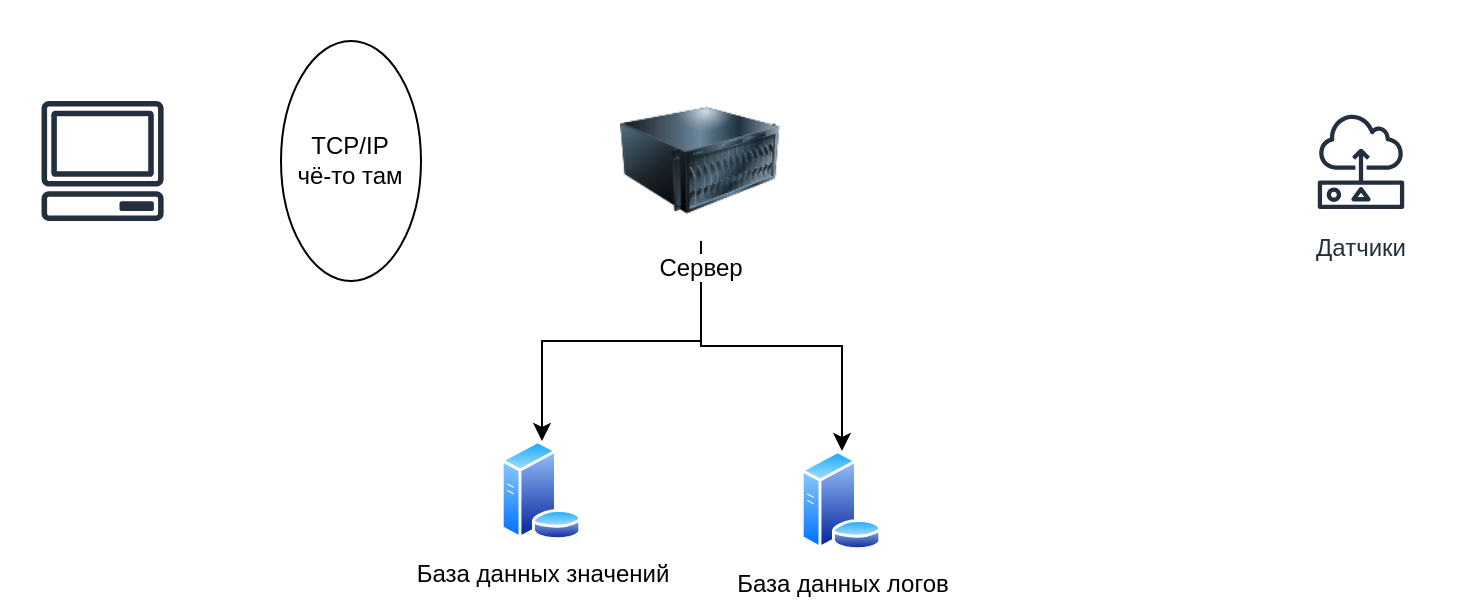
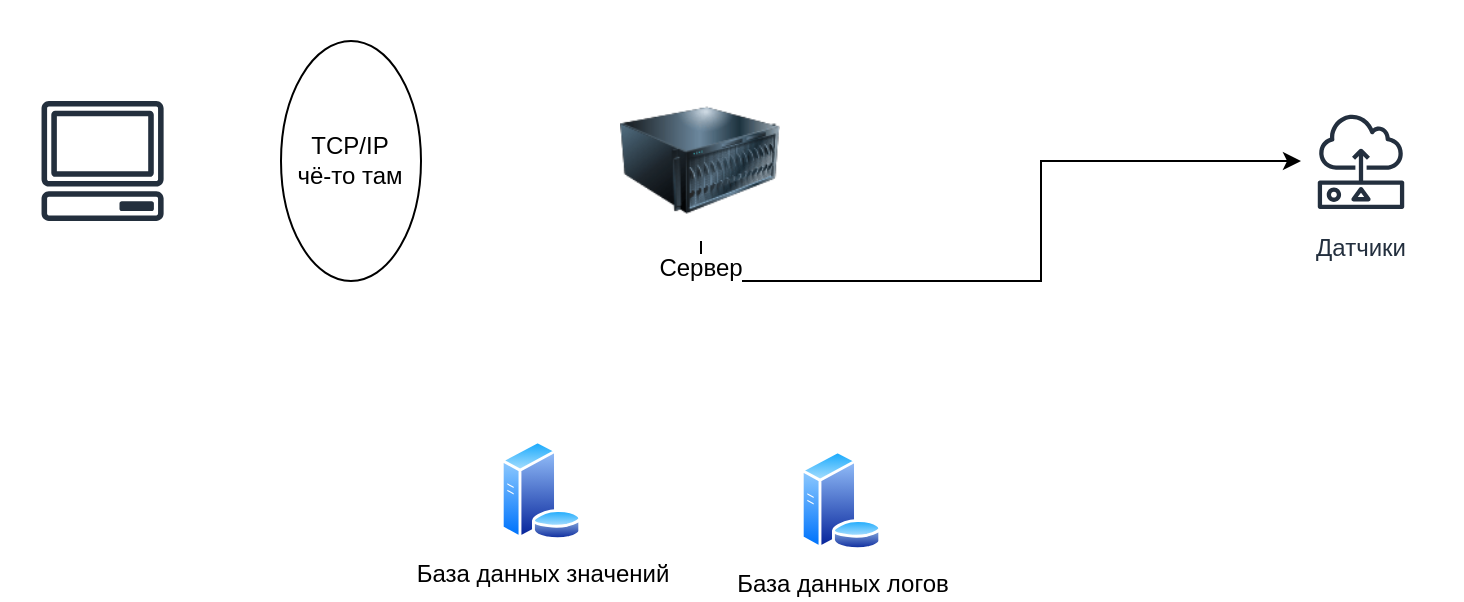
edge "Сервер" -> "База данных значений": now "Сервер" -> "Датчики"
edge "Сервер" -> "База данных логов": removed
